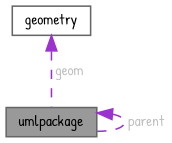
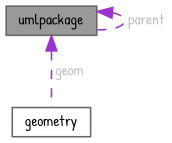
edge "umlpackage" -> "geometry": reversed
